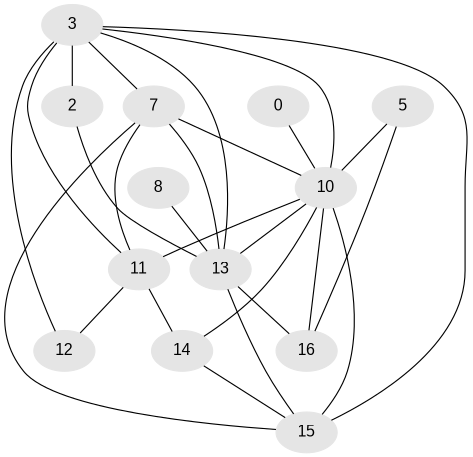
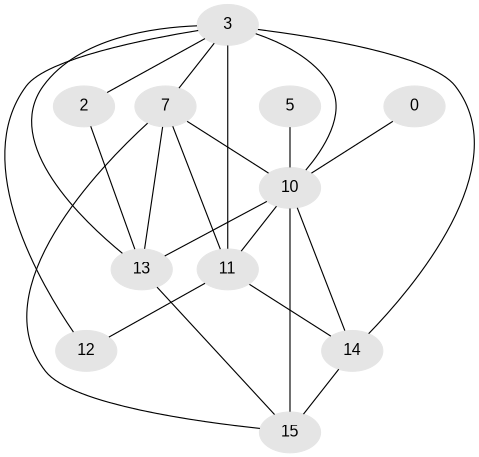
edge "3" -- "15": now "3" -- "14"
node "8": removed
node "16": removed
